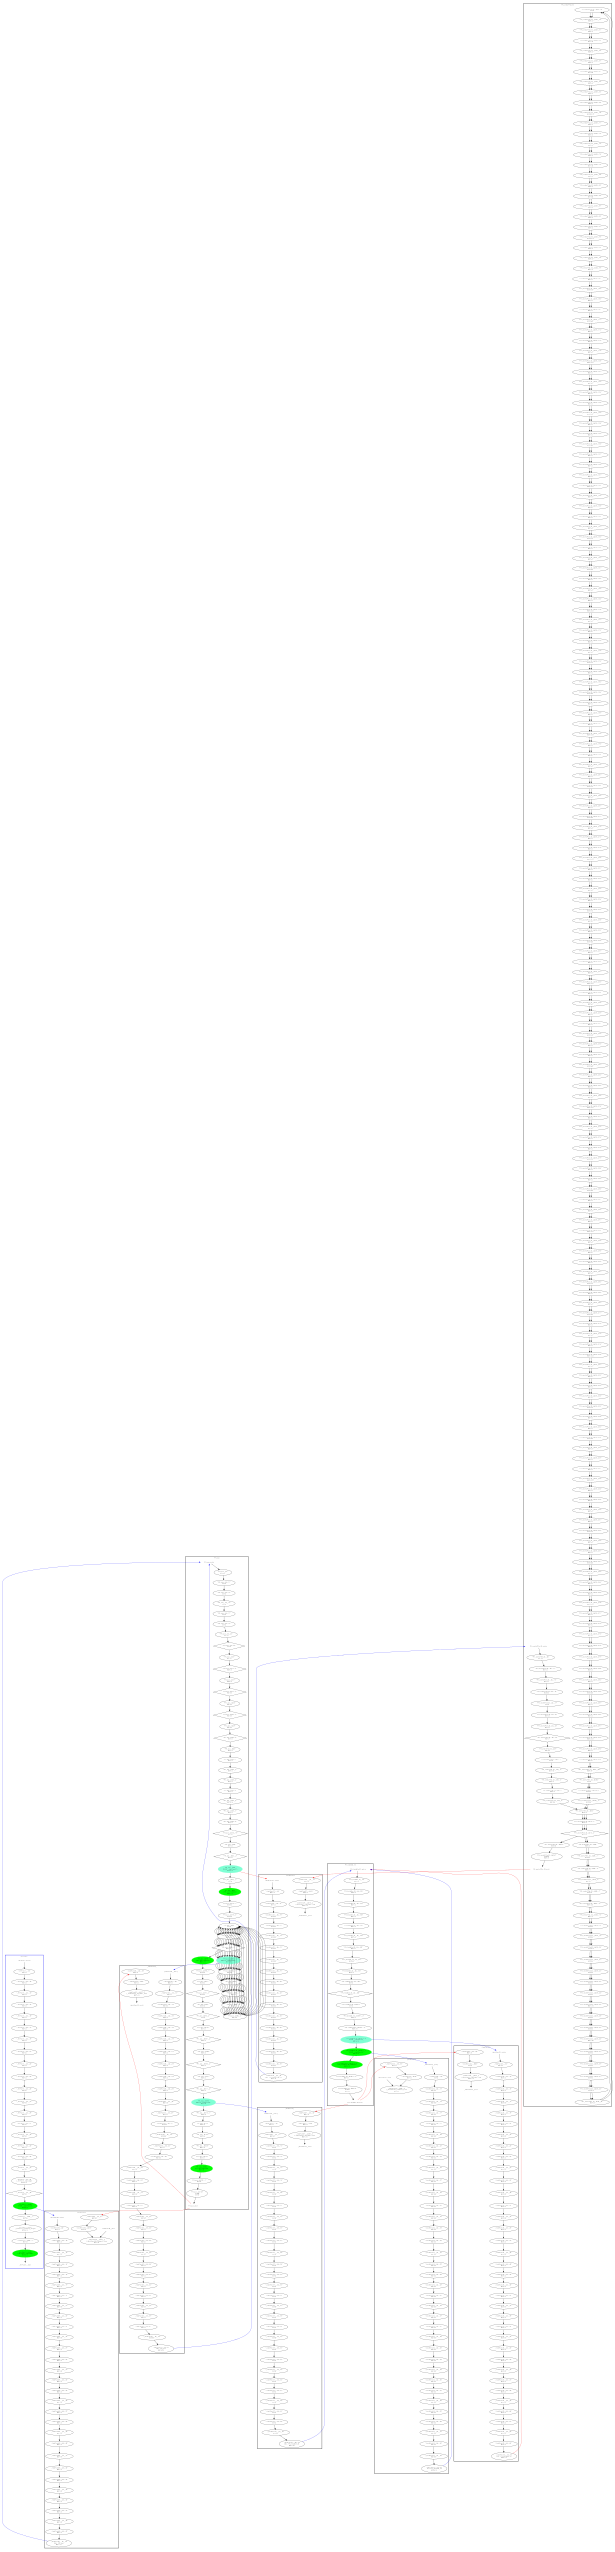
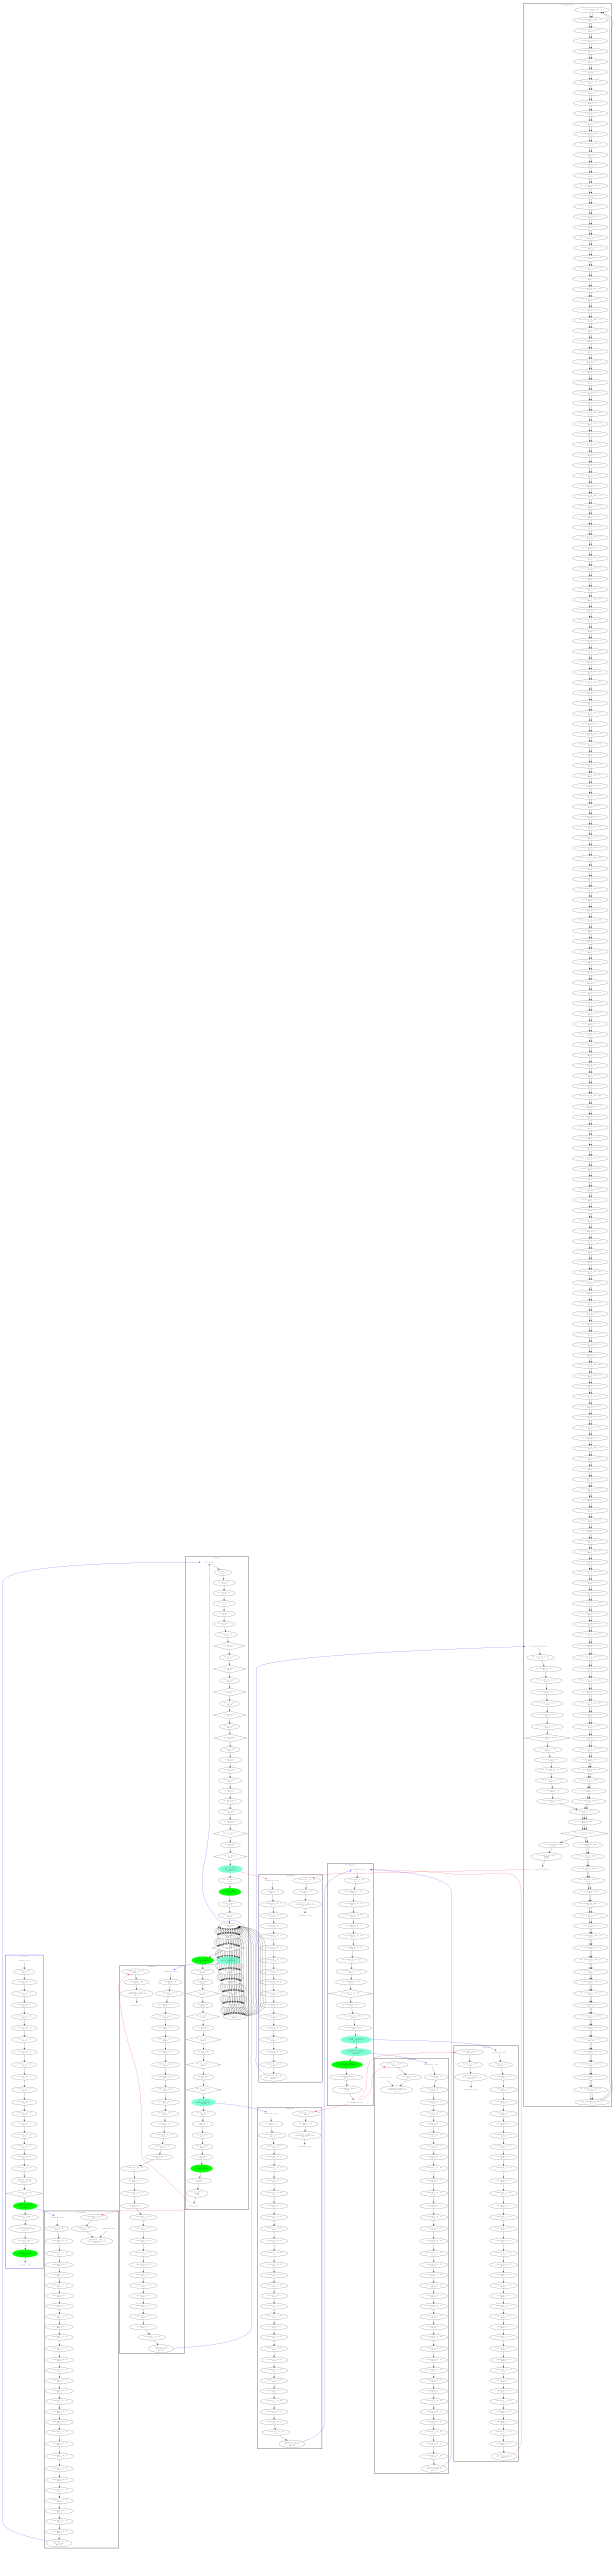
node "fft_twiddle_32__bb3011__7 CREATE _taskFunc24_ WCET=13": fillcolor green -> aquamarine
